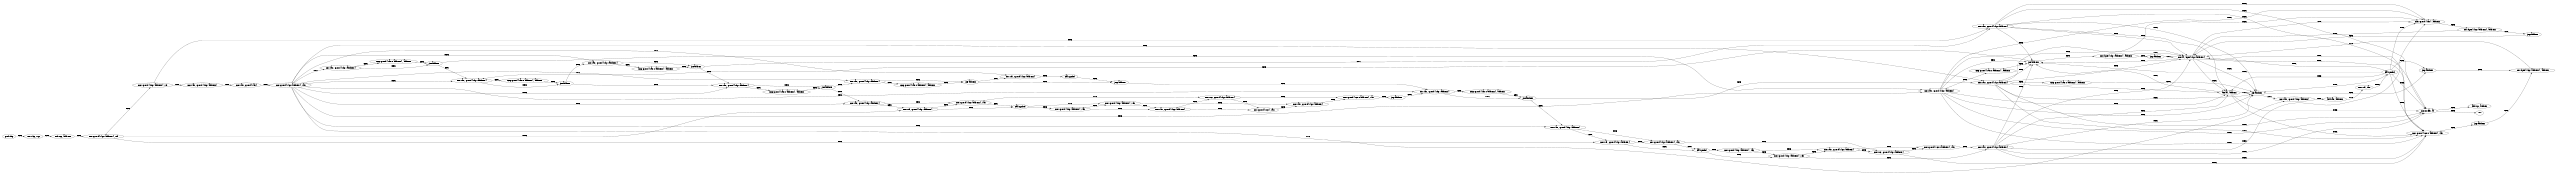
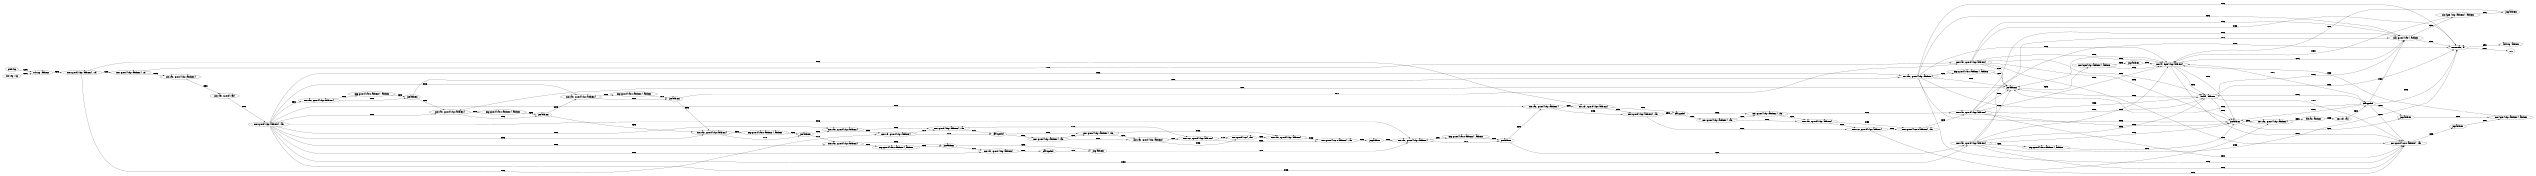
edge "mov al , byte [ rbp - address ]" -> "movzx eax , al": now "mov qword [ rax ] , address" -> "movzx eax , al"
edge "and al , address" -> "mov qword [ rax ] , address": added, label "DFG"
edge "push rbp" -> "mov rbp , rsp": now "push rbp" -> "sub rsp , address"
